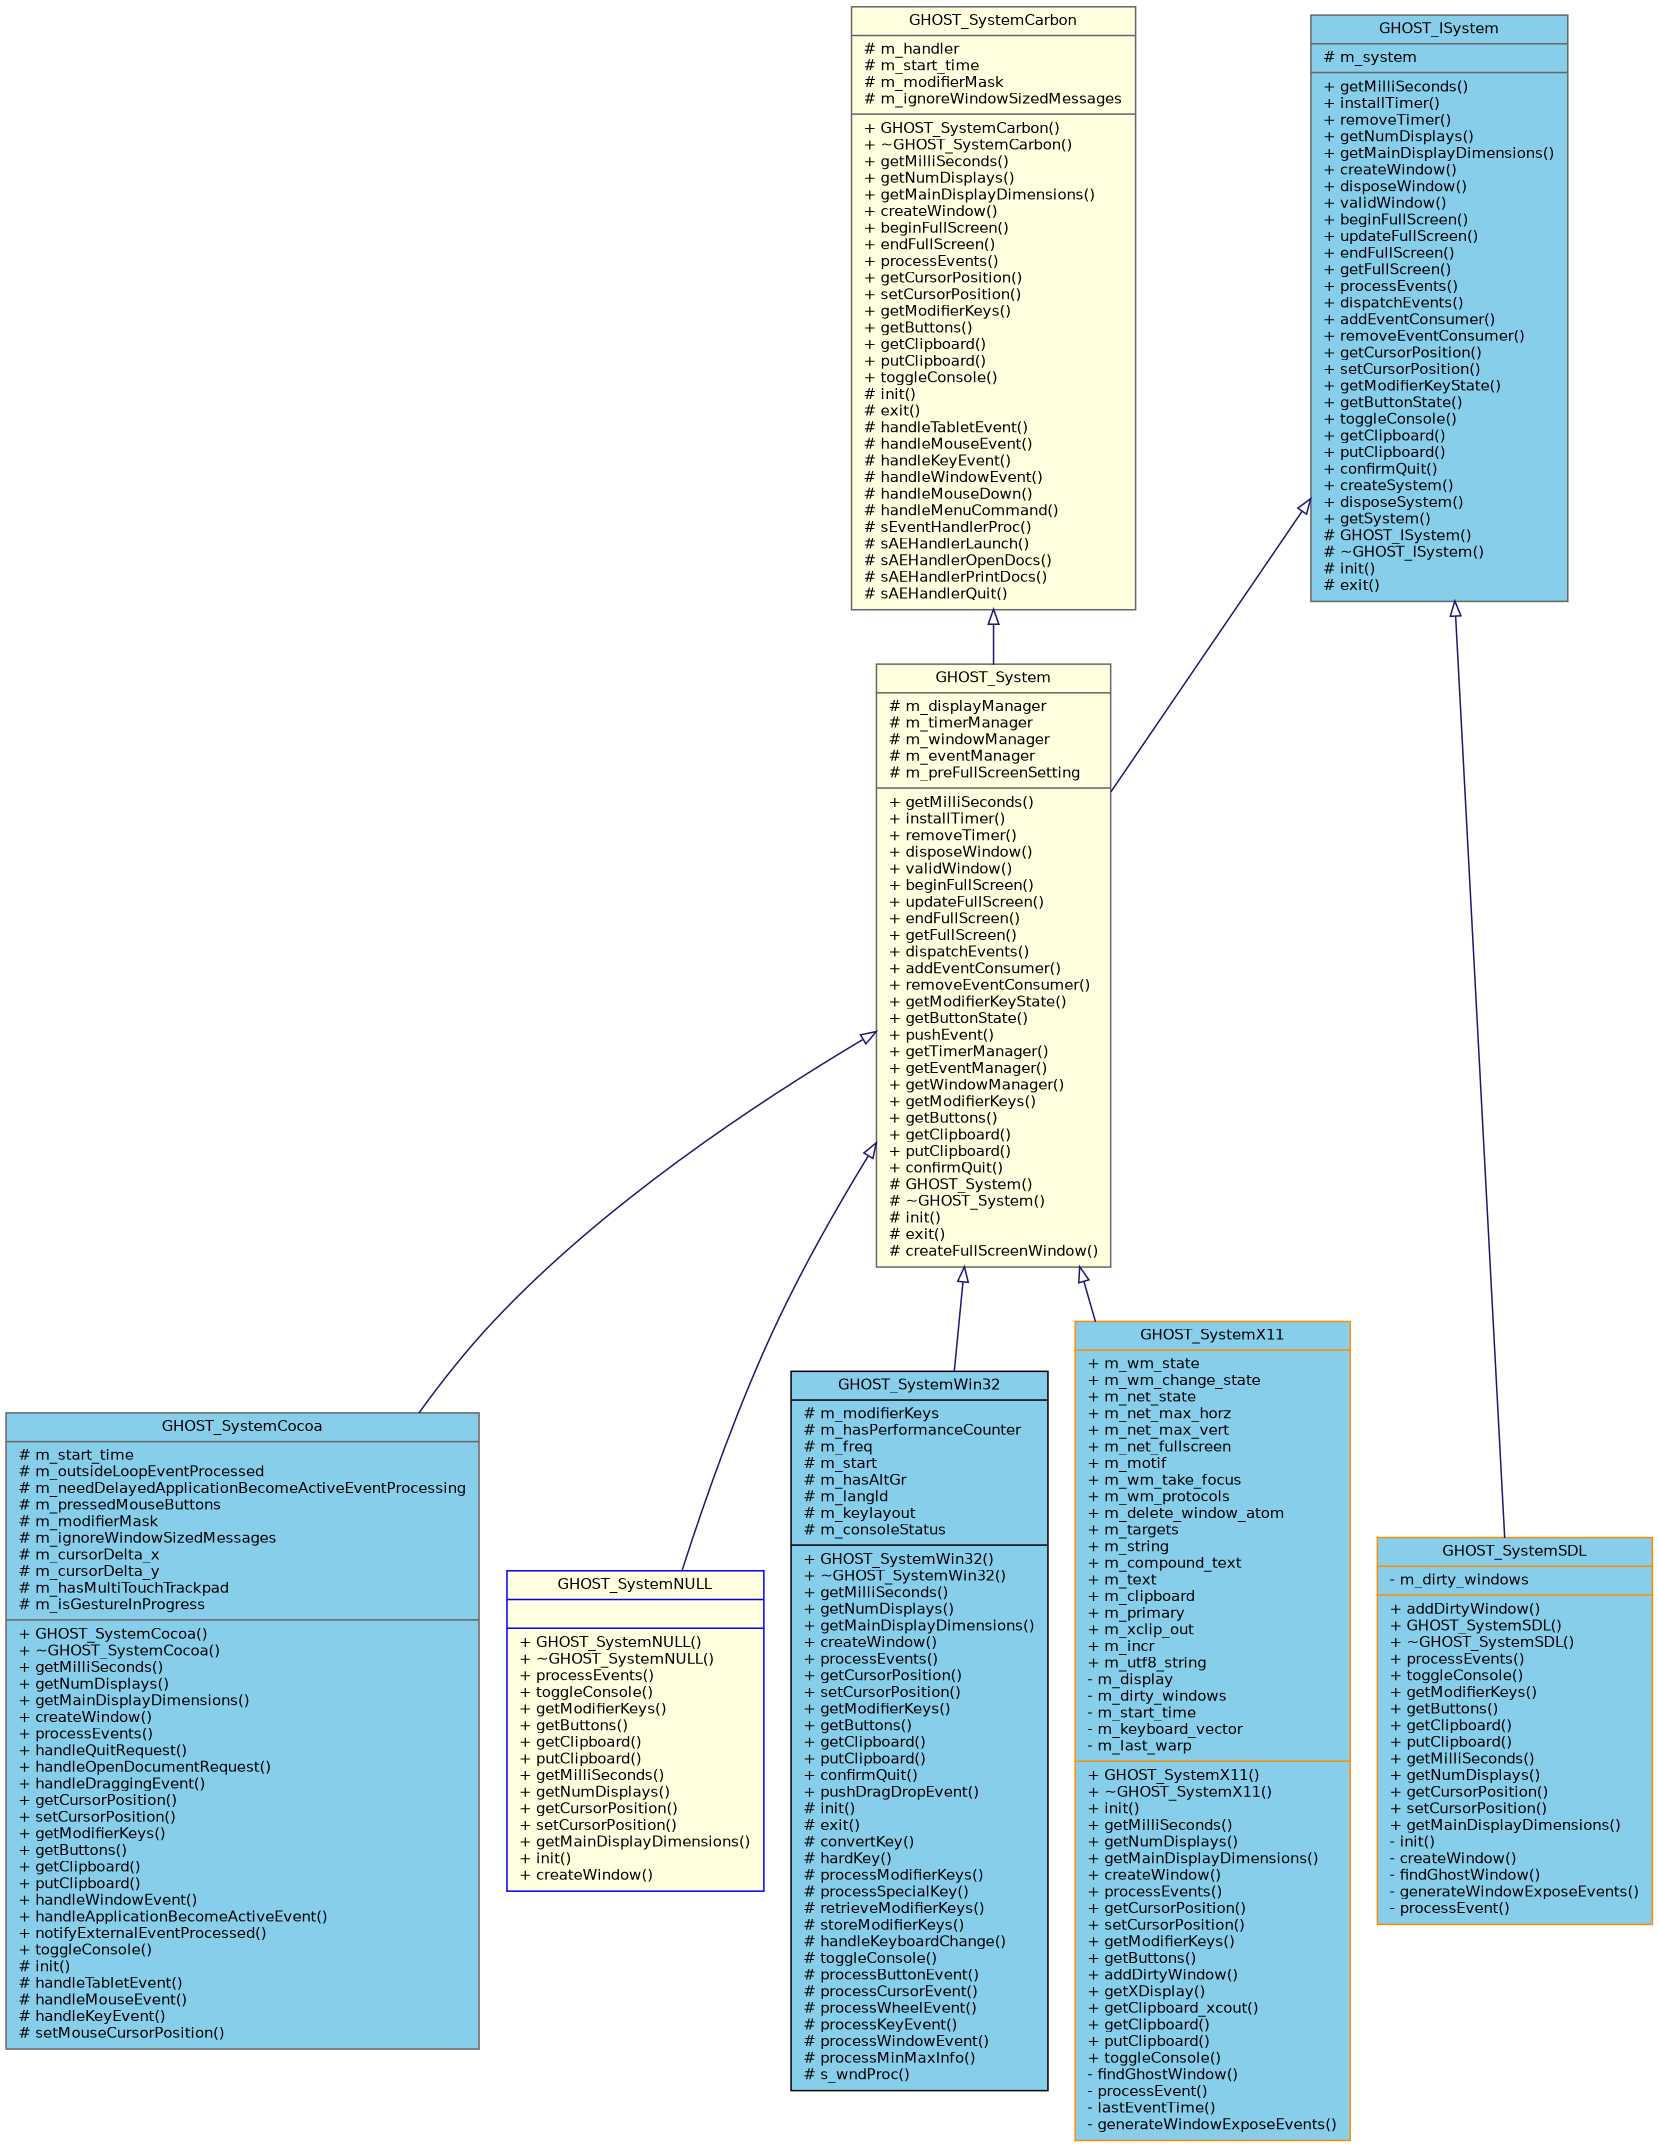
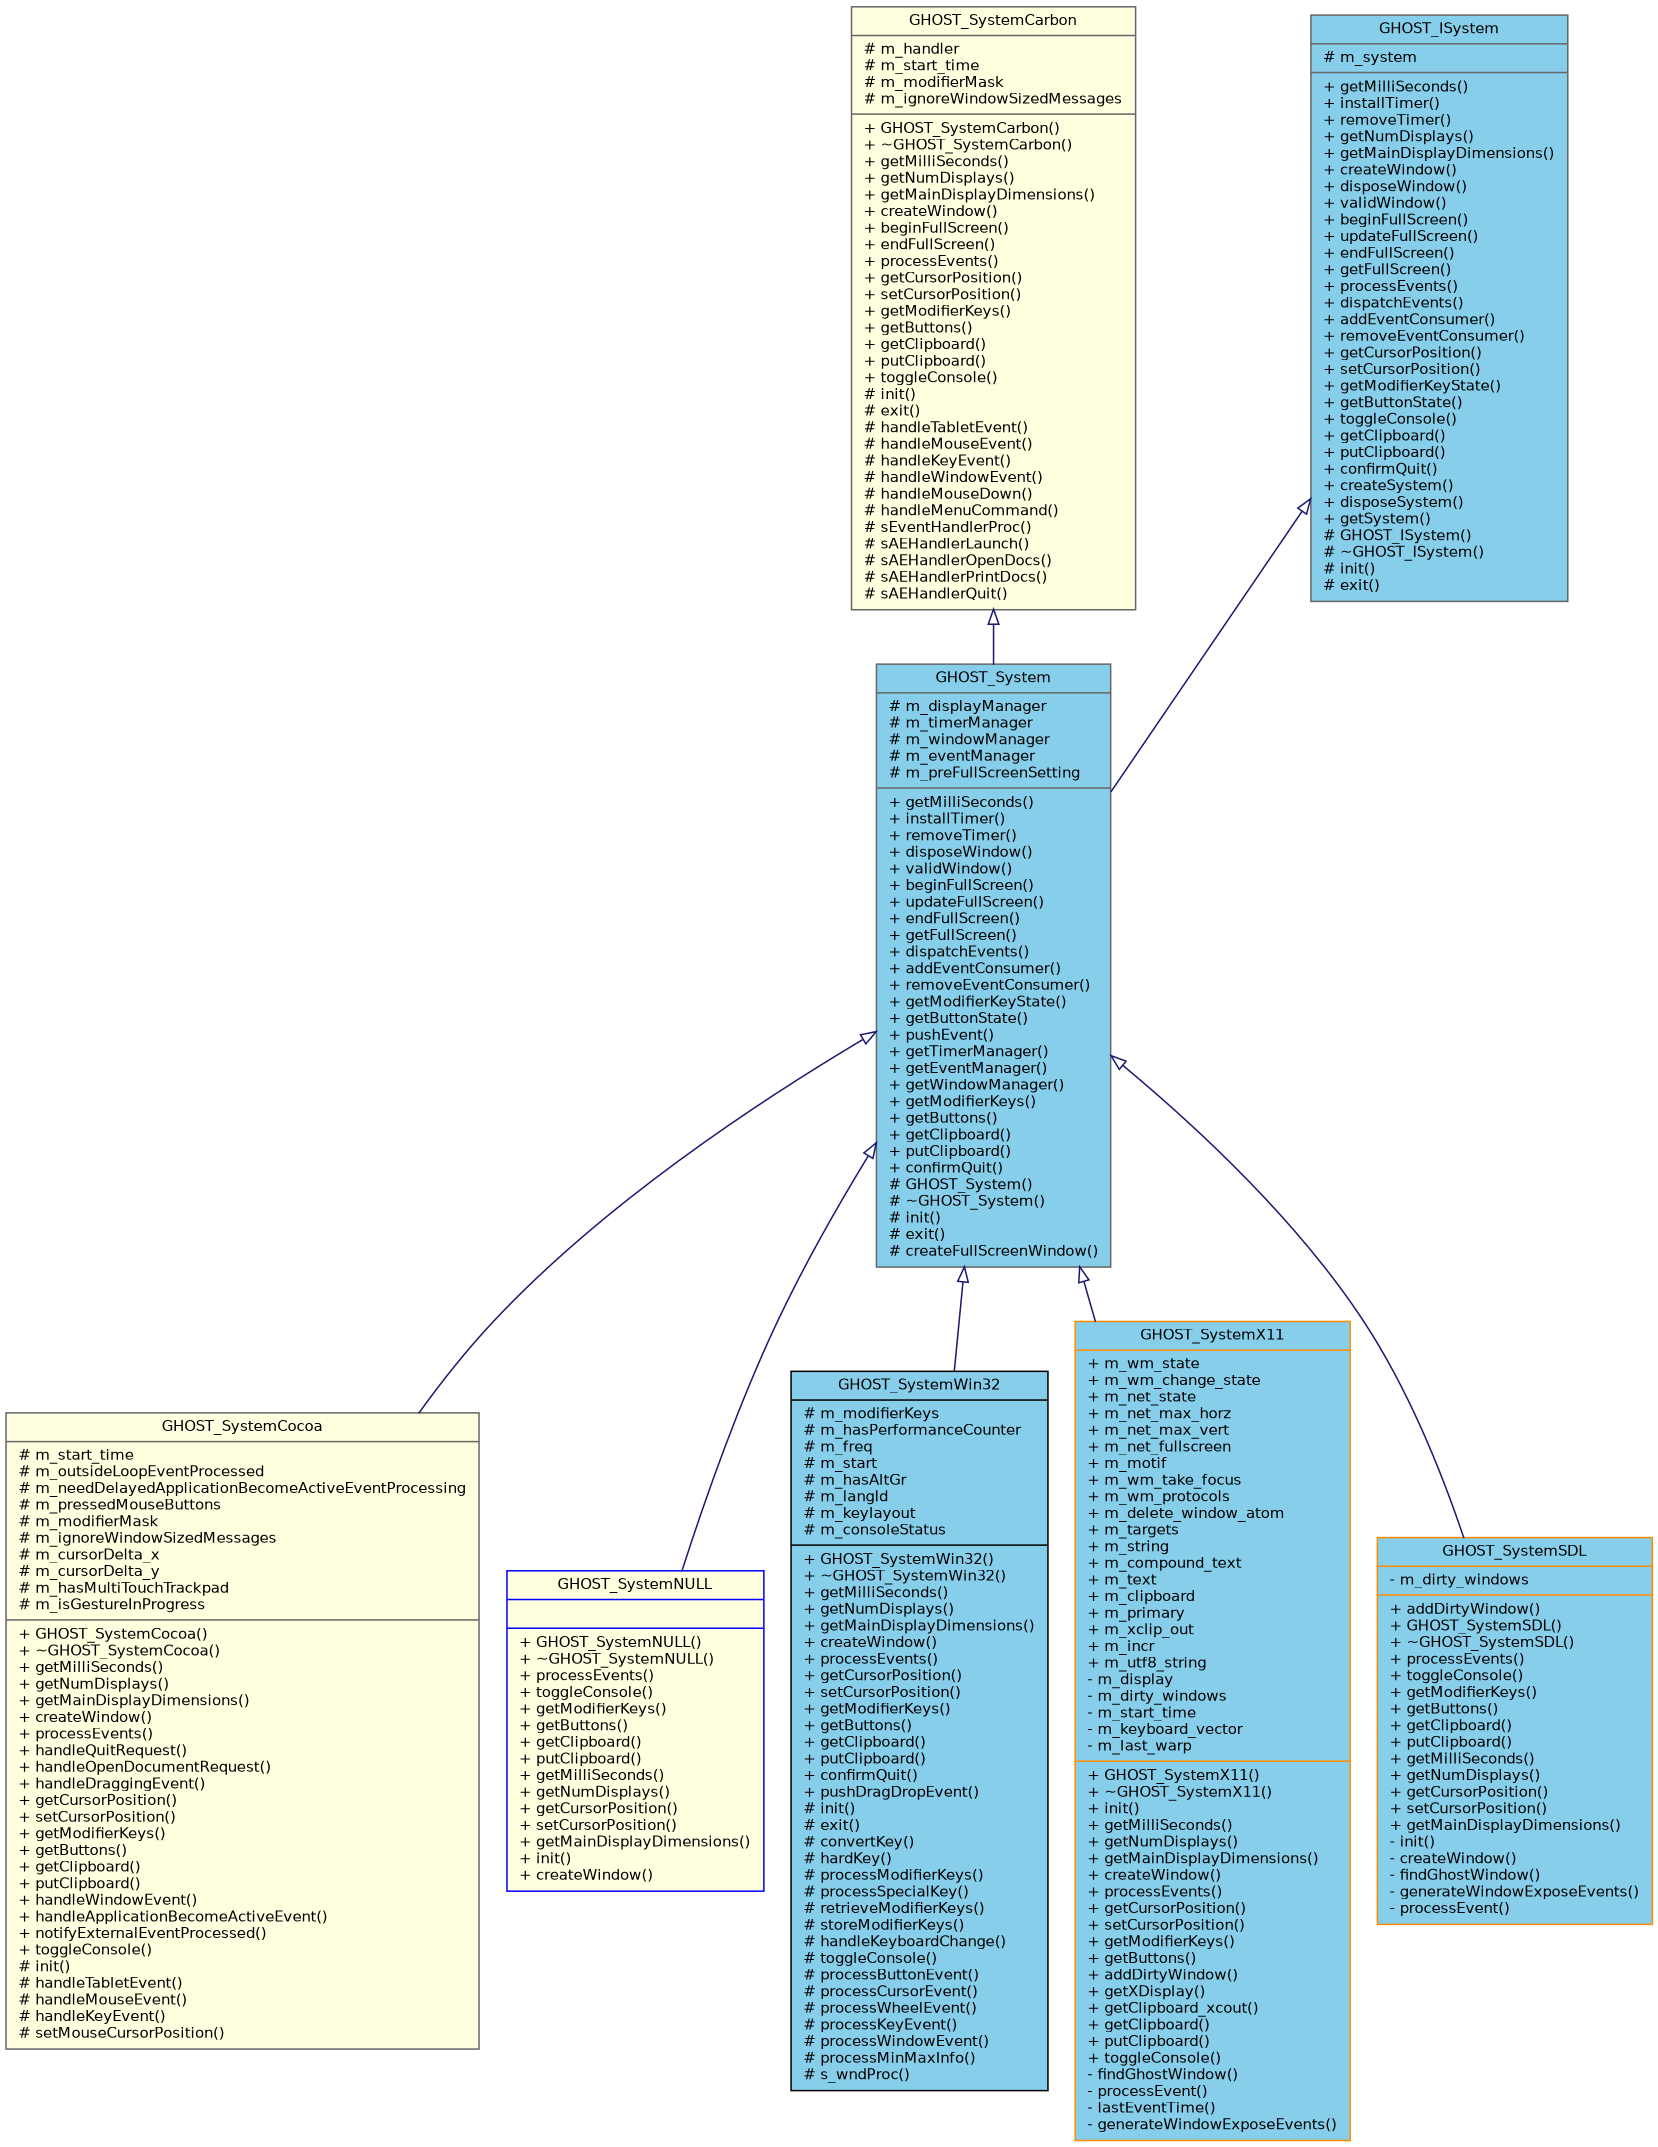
node "GHOST_System": fillcolor lightyellow -> skyblue
edge "GHOST_SystemSDL" -> "GHOST_ISystem": now "GHOST_SystemSDL" -> "GHOST_System"
node "GHOST_SystemCocoa": fillcolor skyblue -> lightyellow
